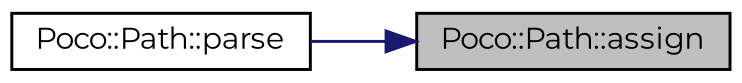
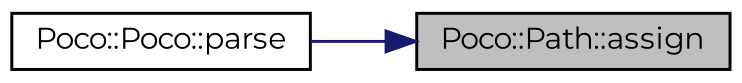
node "Poco::Path::parse": label "Poco::Path::parse" -> "Poco::Poco::parse"
